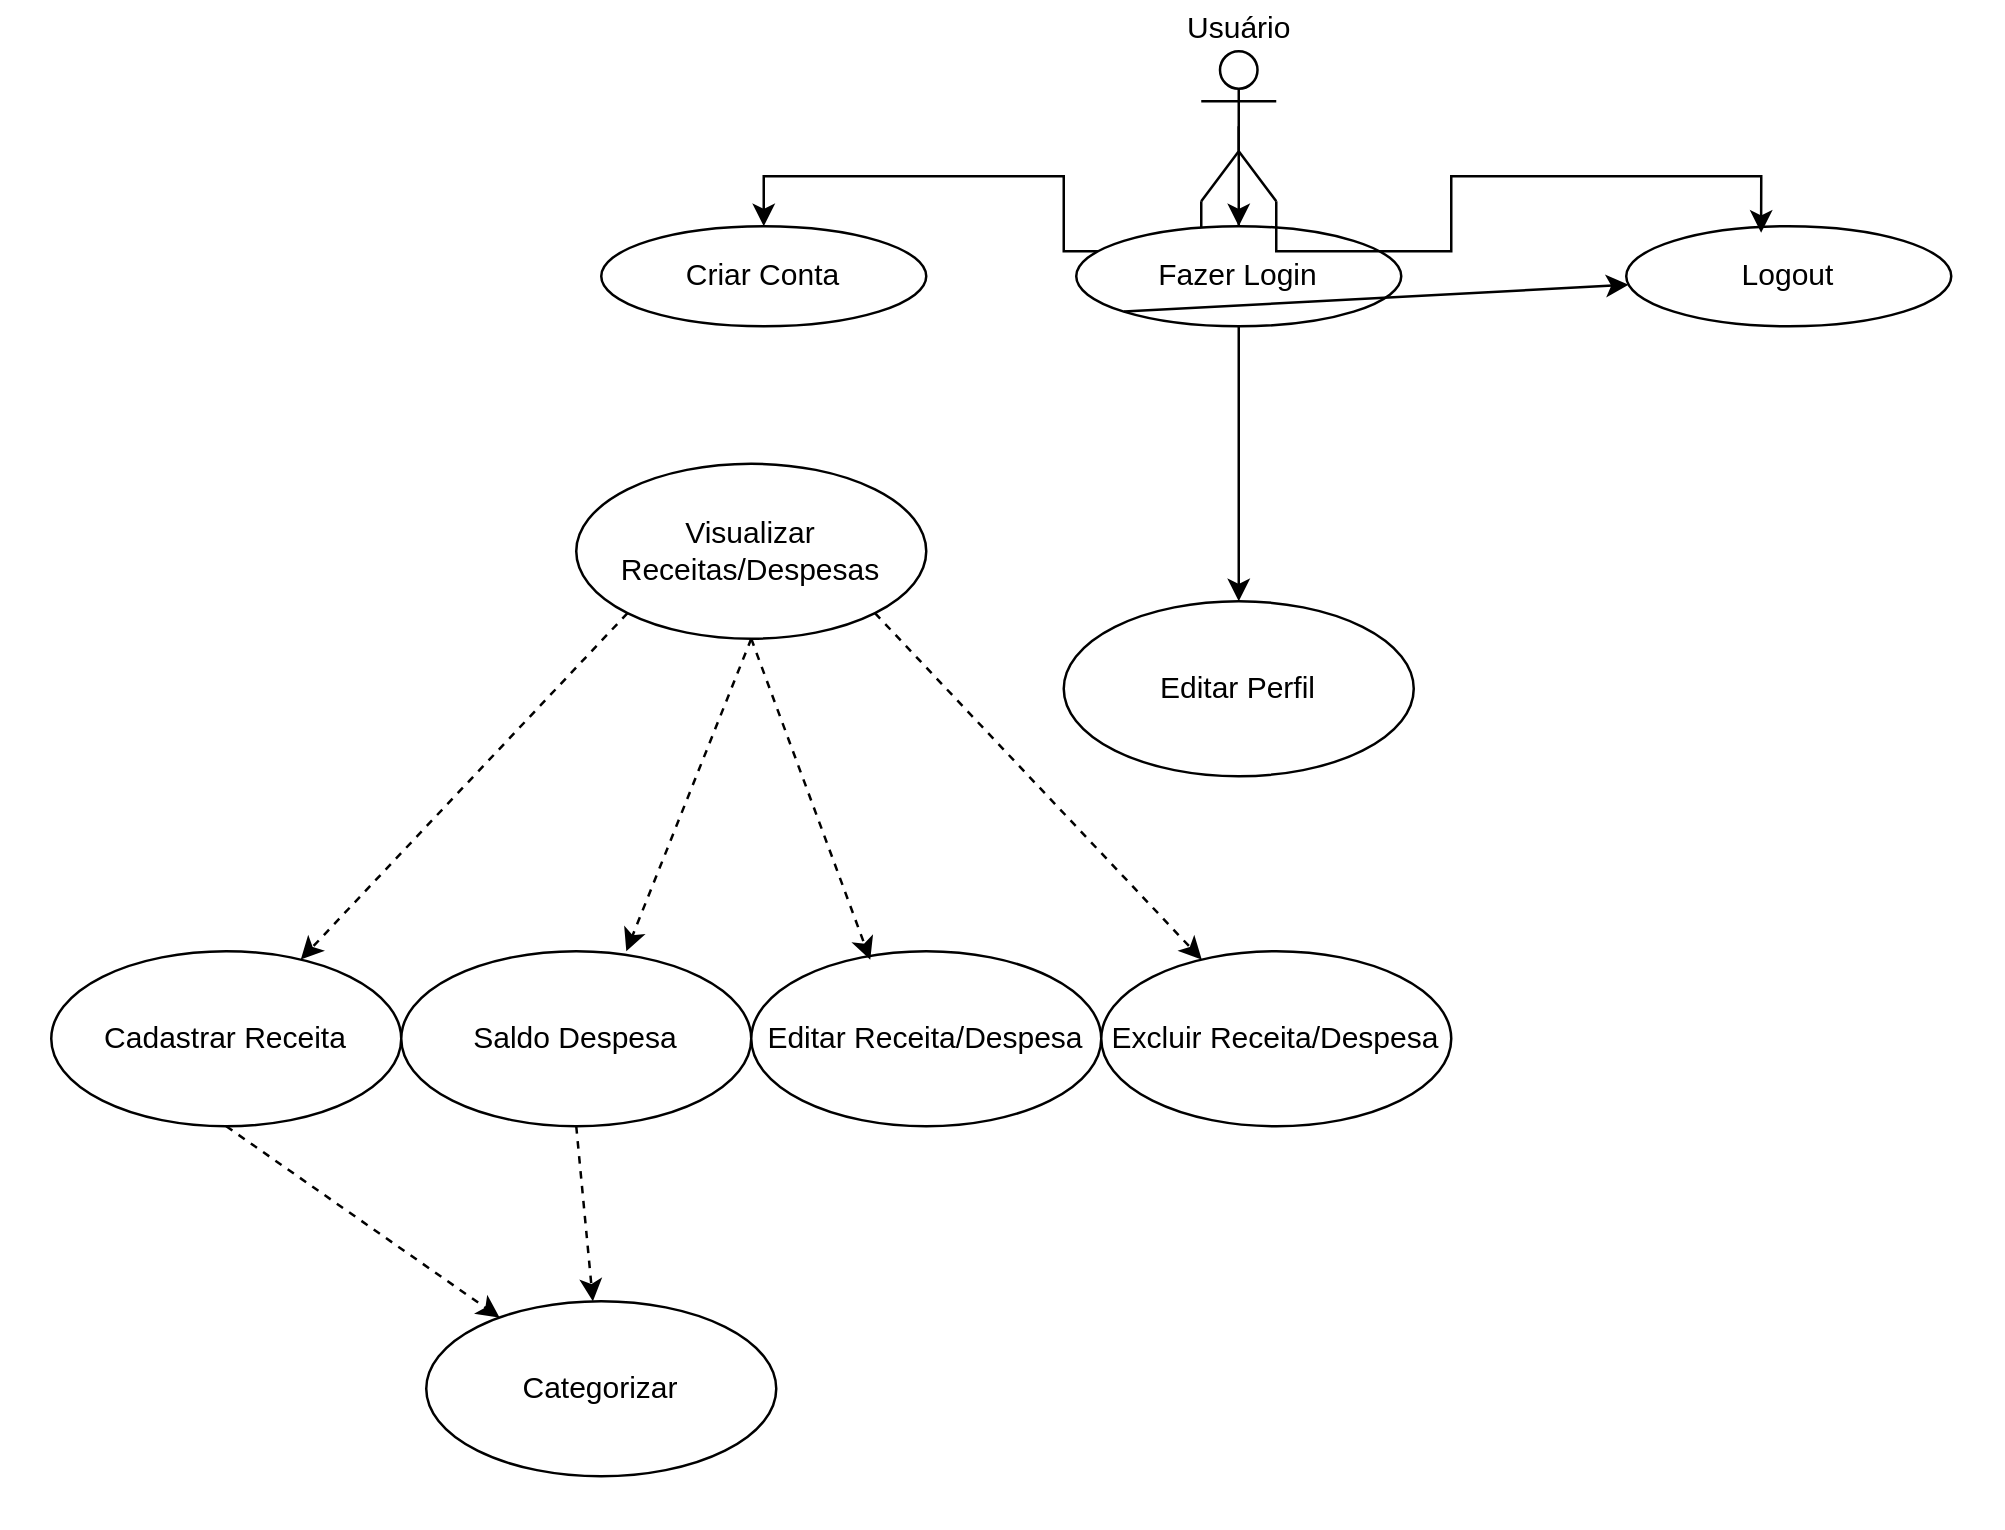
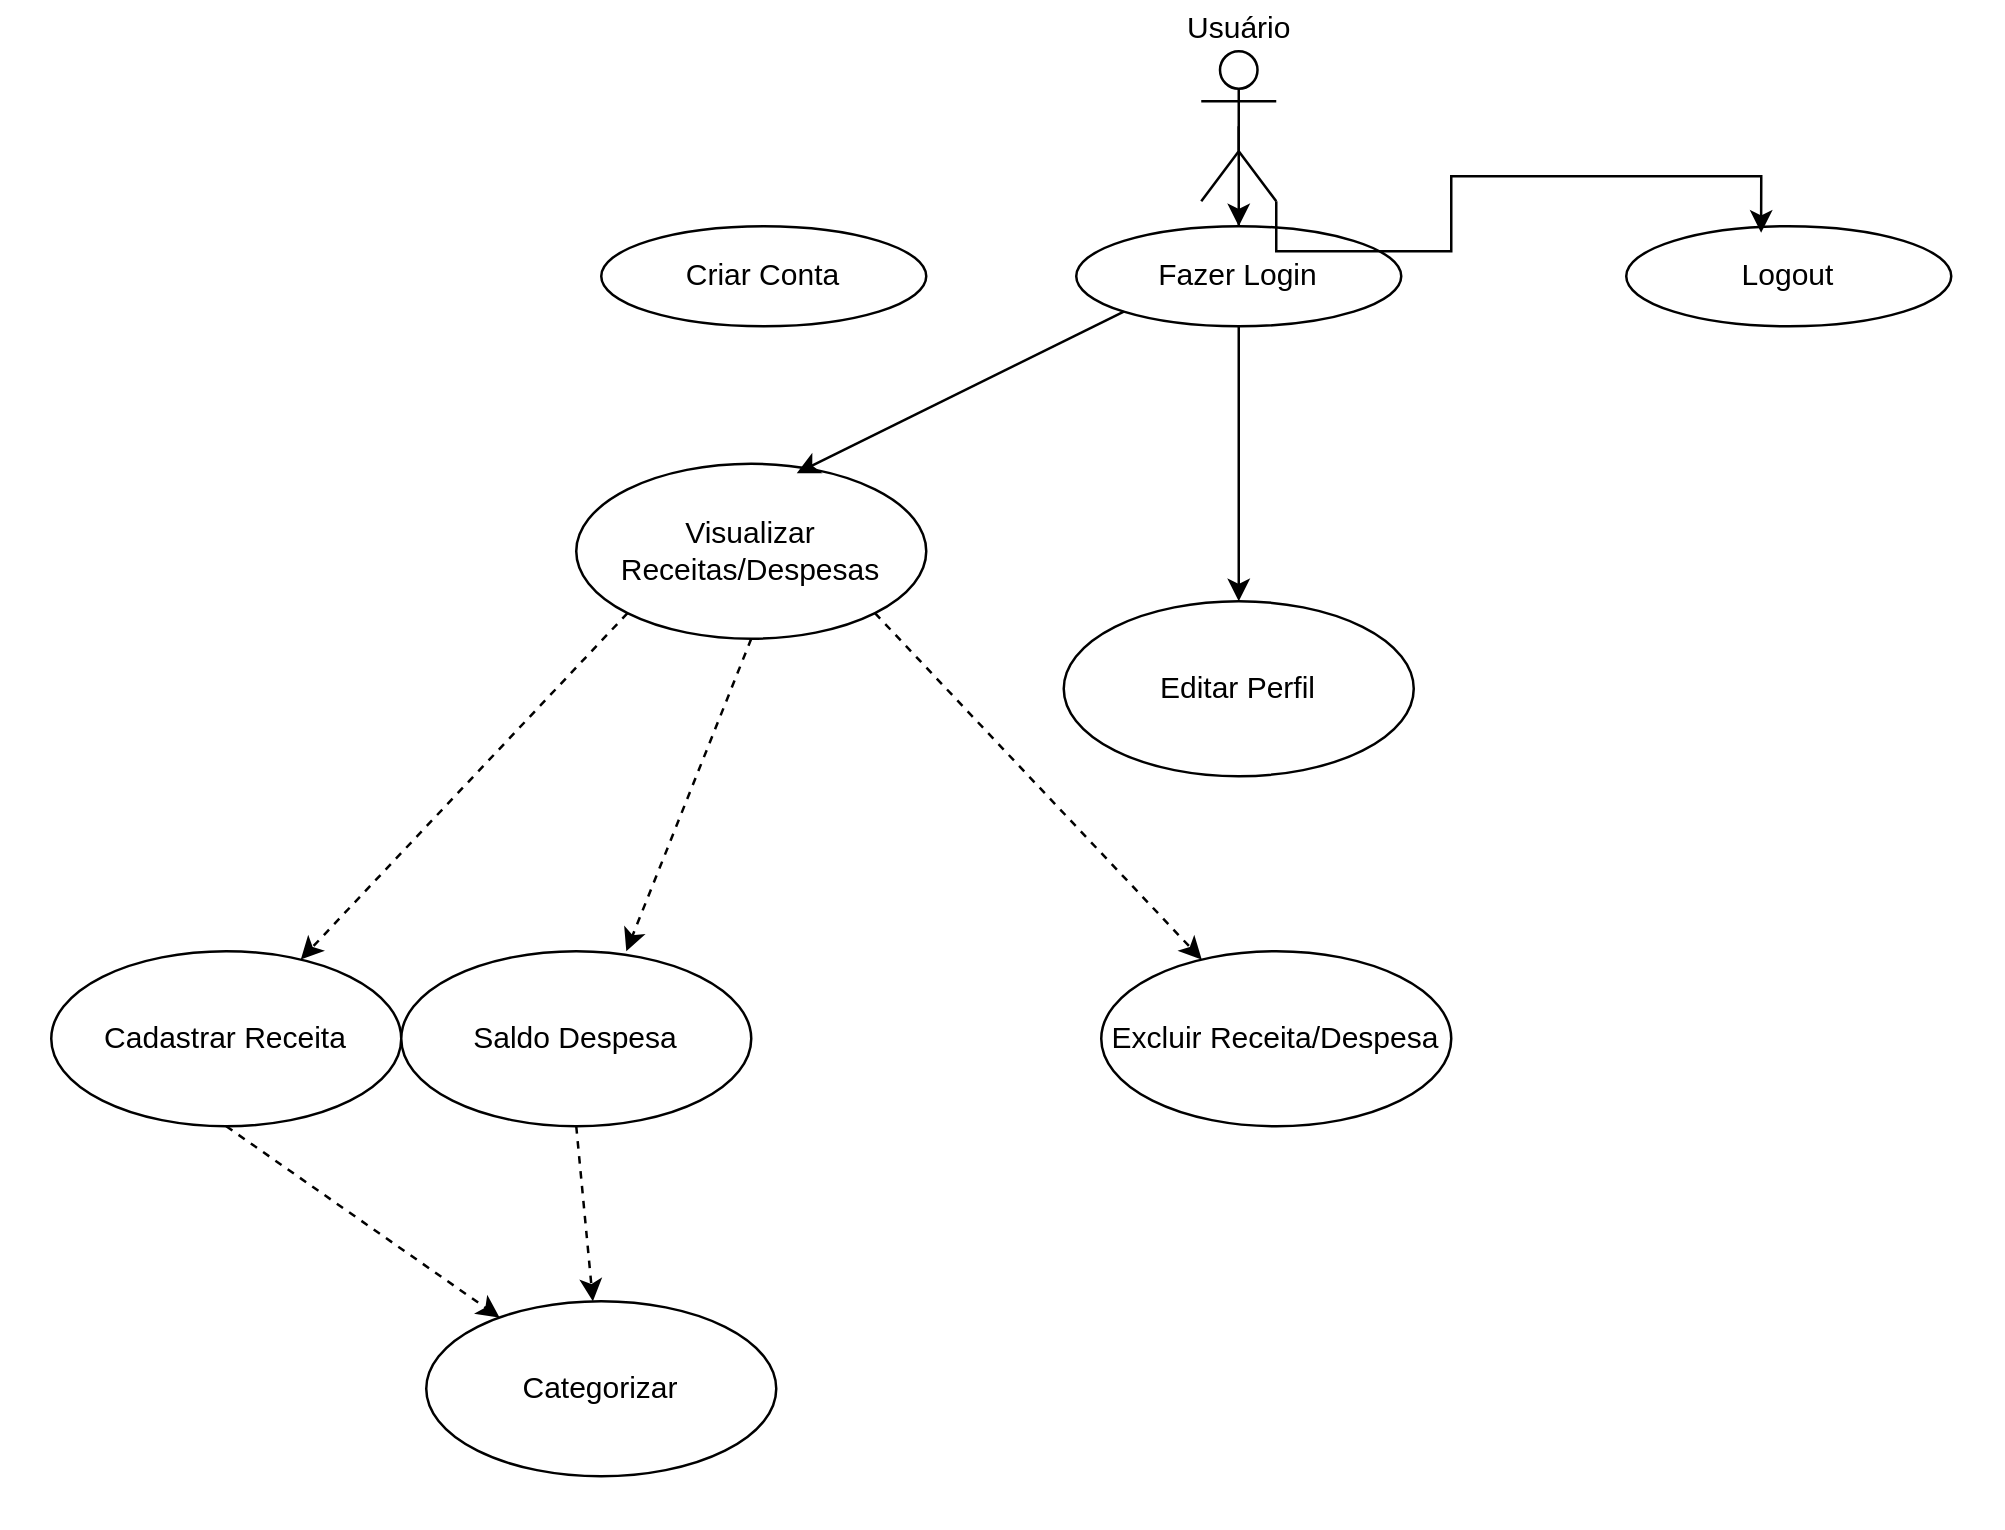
edge "Usuário" -> "Criar Conta": removed
edge "Fazer Login" -> "Logout": now "Fazer Login" -> "Visualizar Receitas/Despesas"
edge "Visualizar Receitas/Despesas" -> "Editar Receita/Despesa": removed
node "Editar Receita/Despesa": removed
